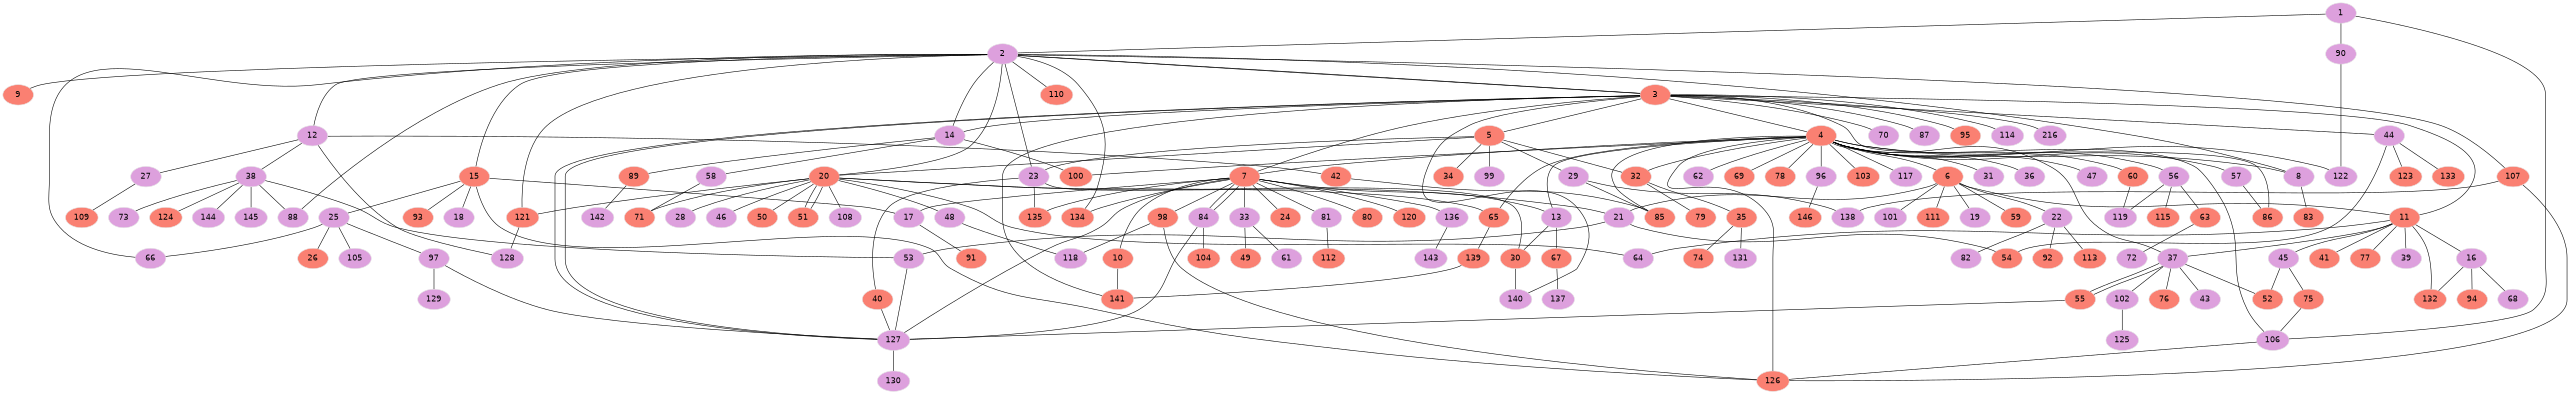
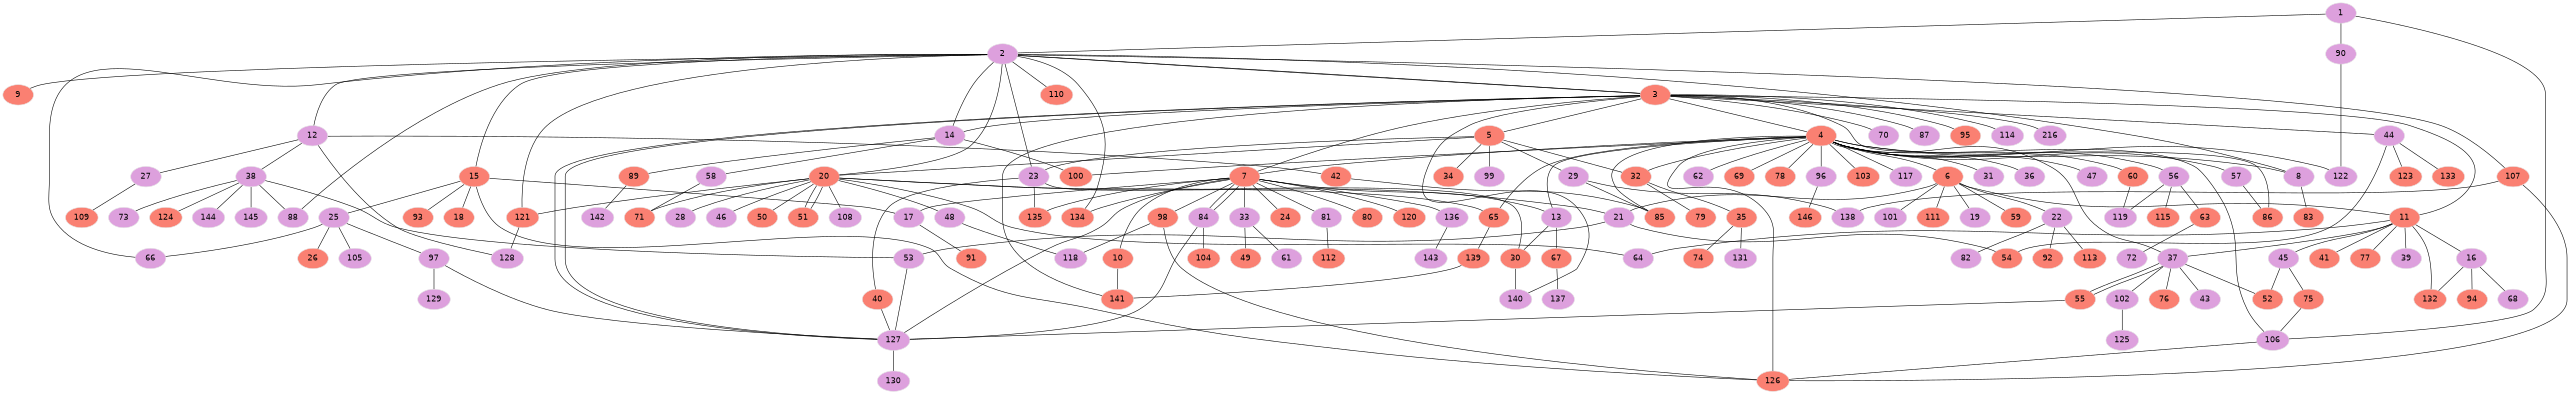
node "18": fillcolor plum -> salmon
